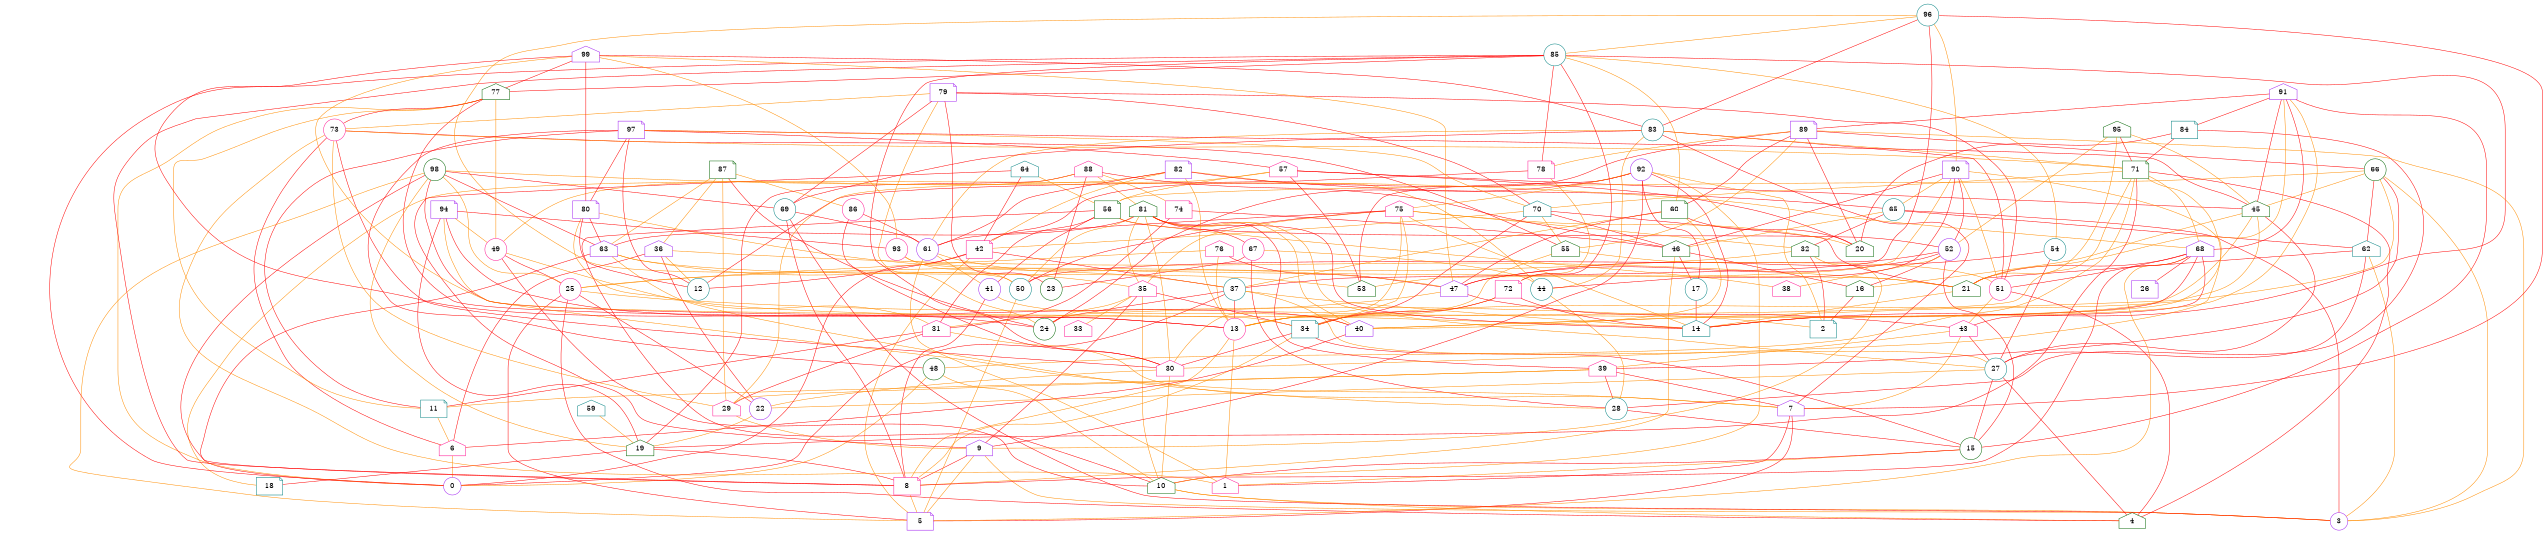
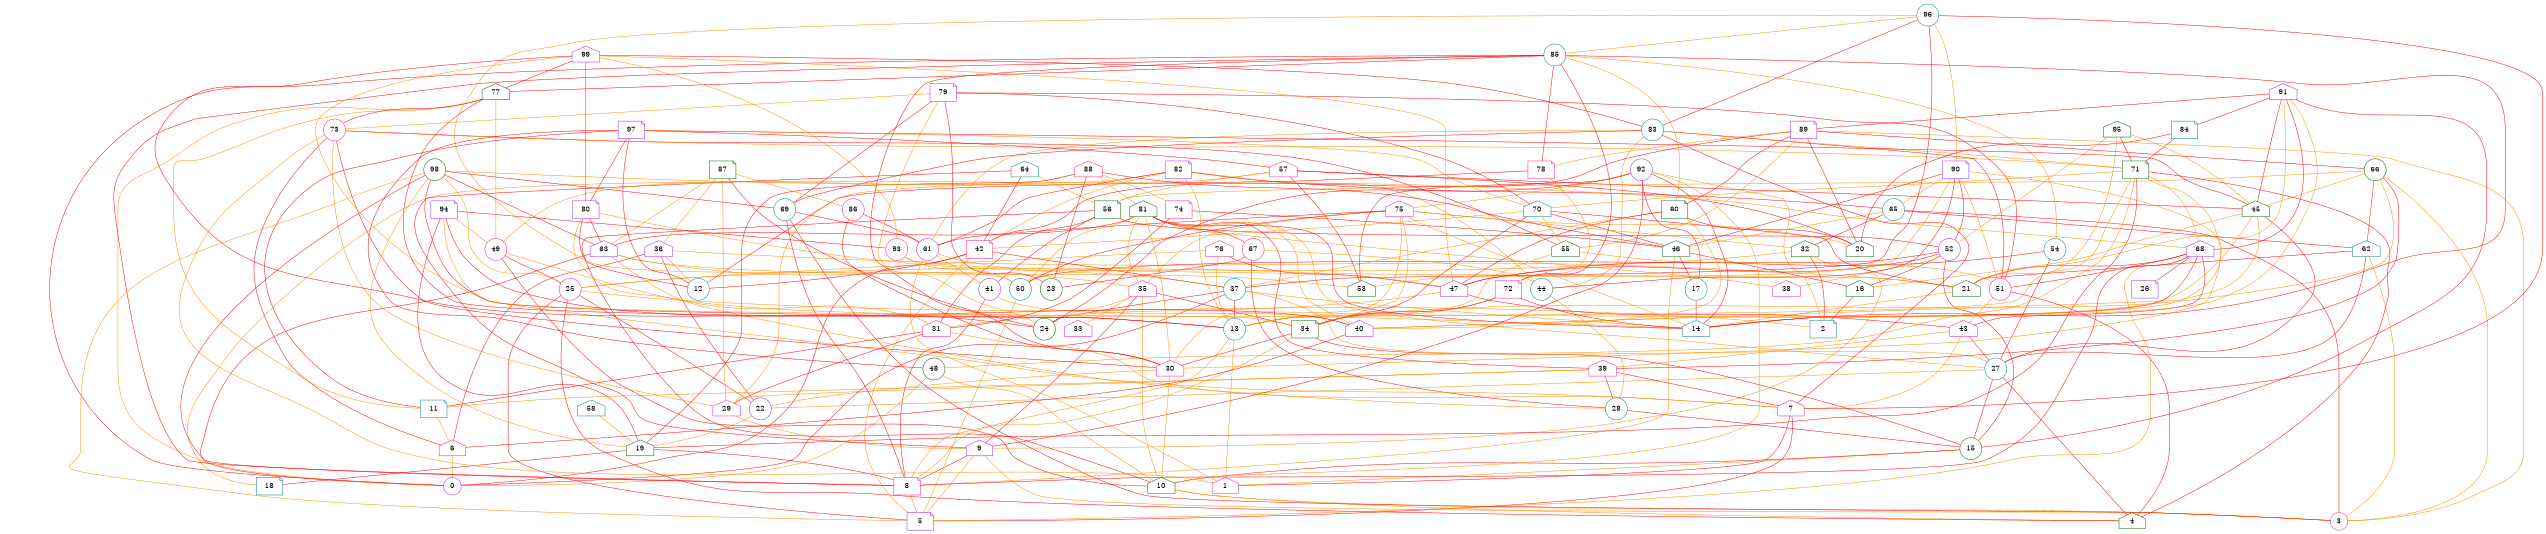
node "13": color deeppink -> teal
node "34": color teal -> darkgreen
edge "84" -- "28": removed
node "59": label "59" -> "58"
node "3": color purple -> deeppink
